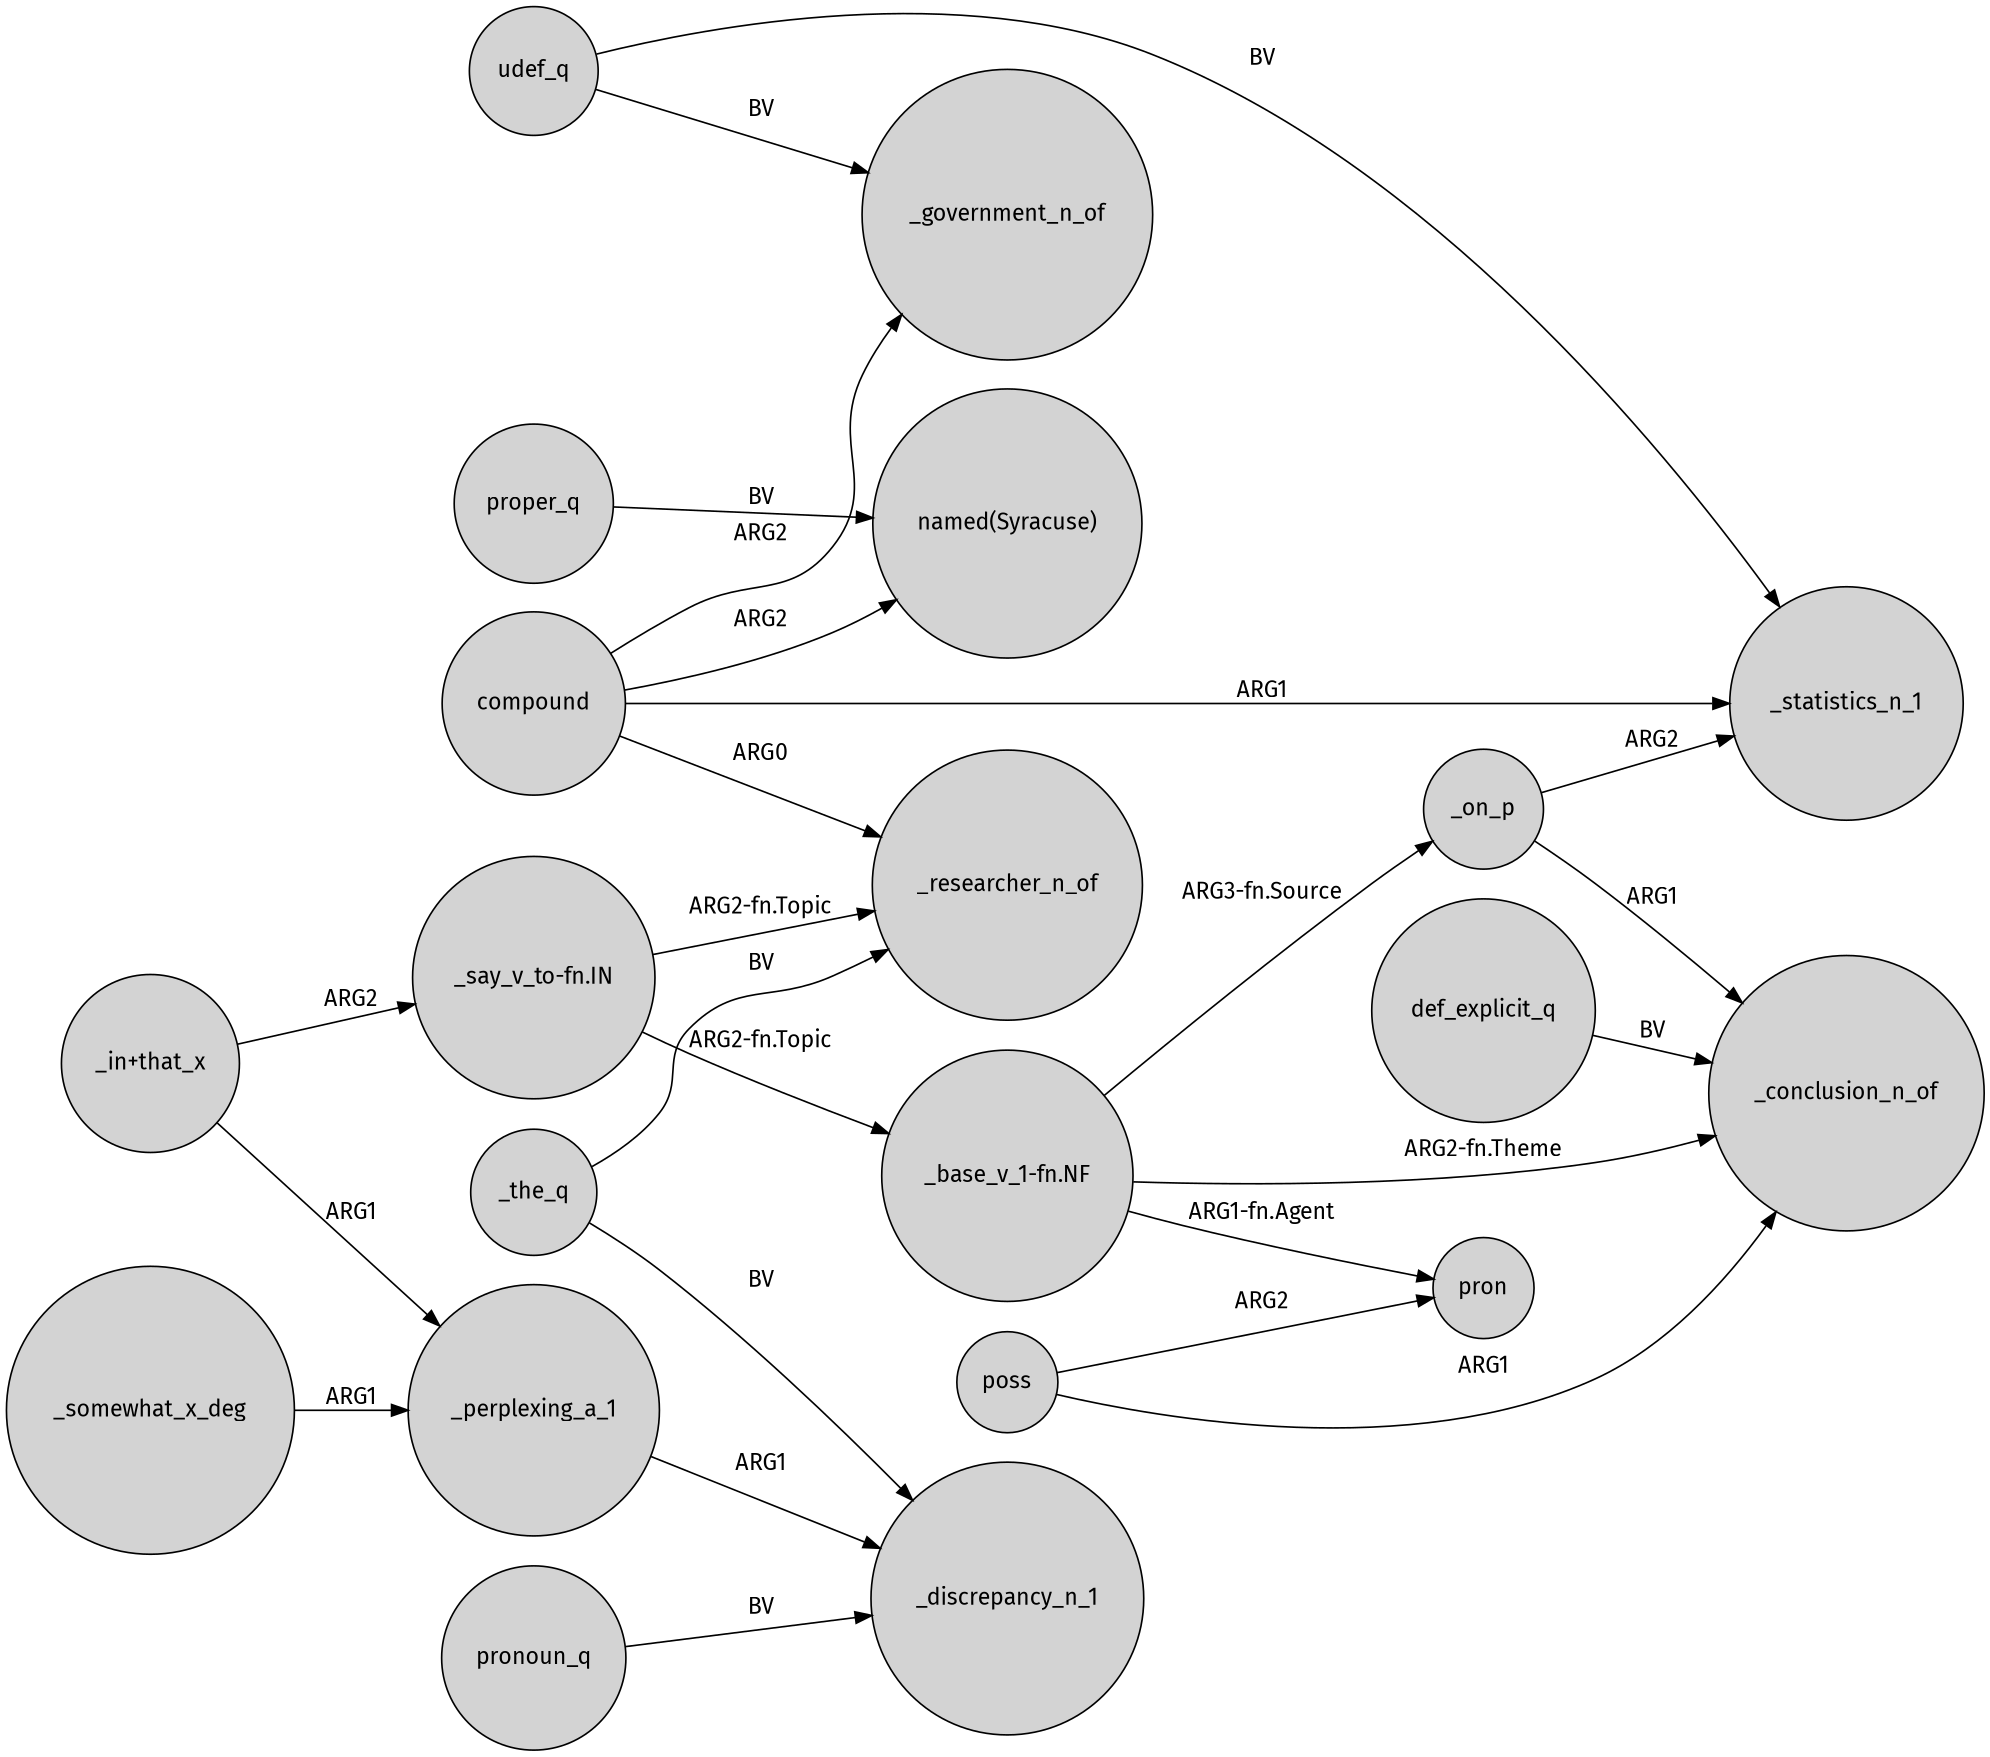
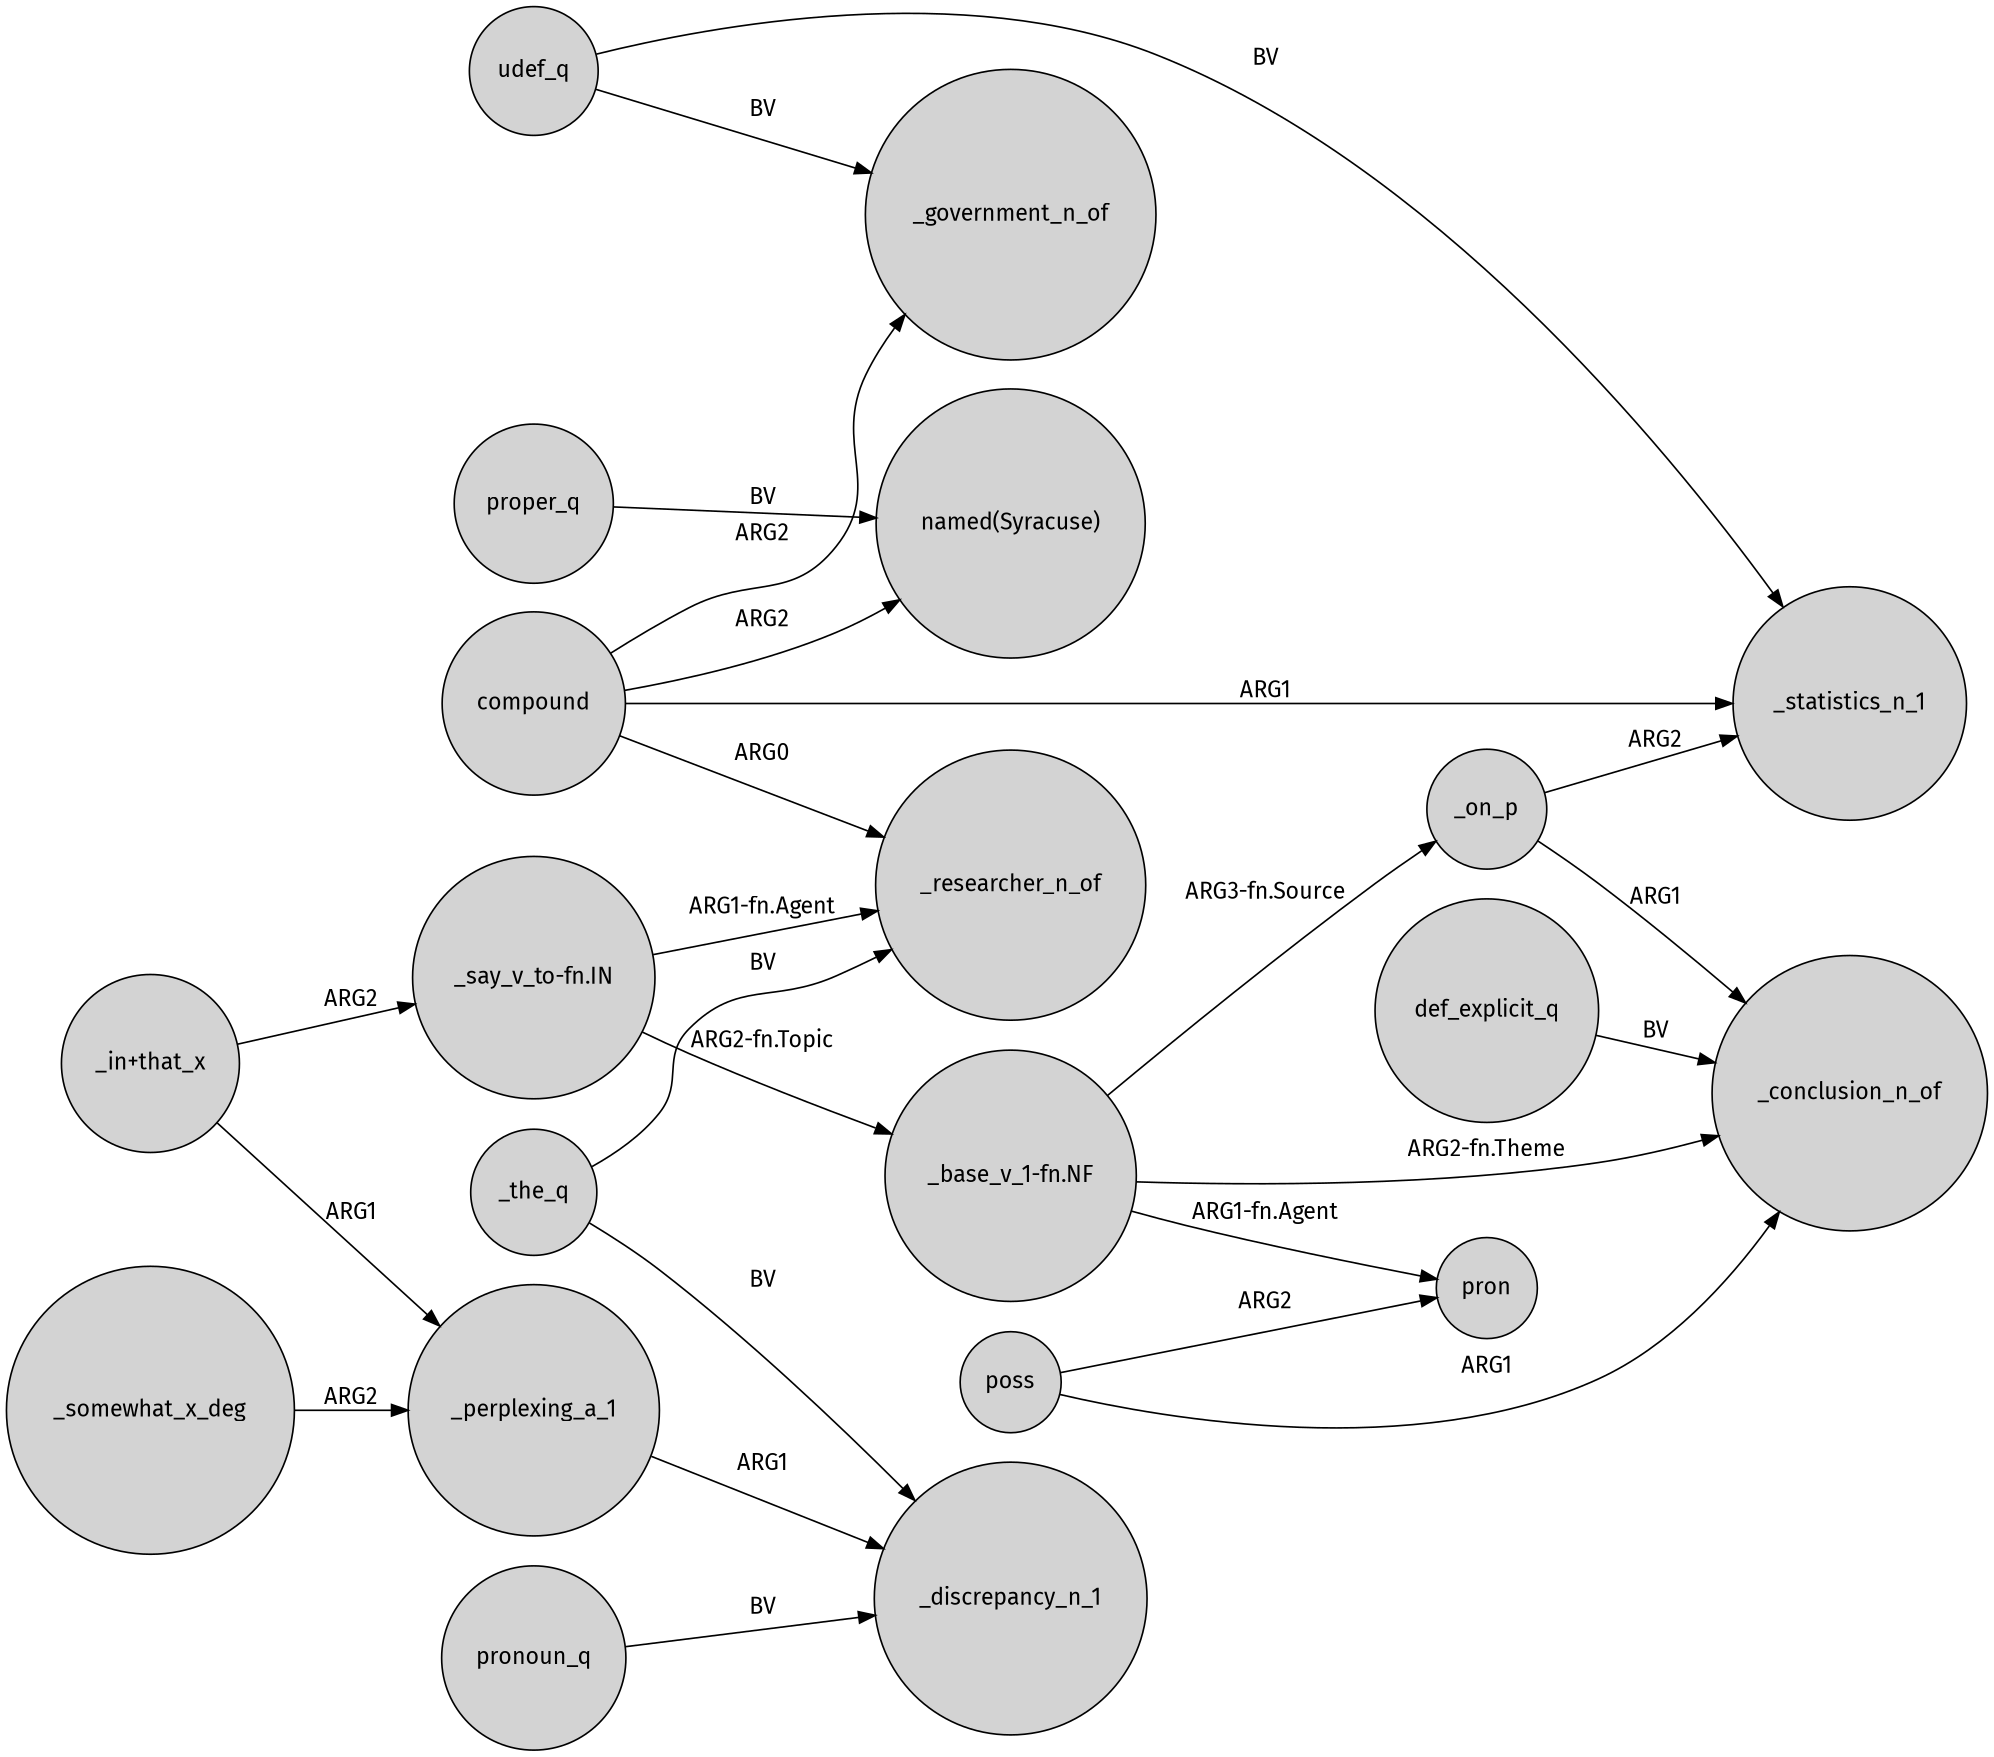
edge "_say_v_to-fn.IN" -> "_researcher_n_of": label "ARG2-fn.Topic" -> "ARG1-fn.Agent"
edge "_somewhat_x_deg" -> "_perplexing_a_1": label "ARG1" -> "ARG2"
